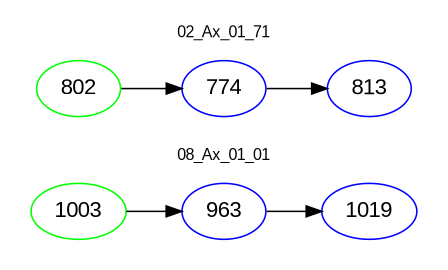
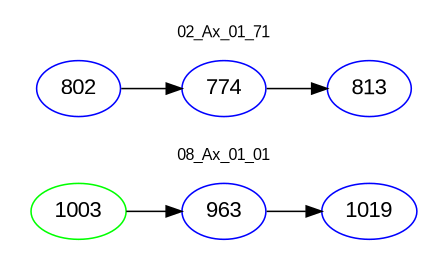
node "802": color green -> blue
